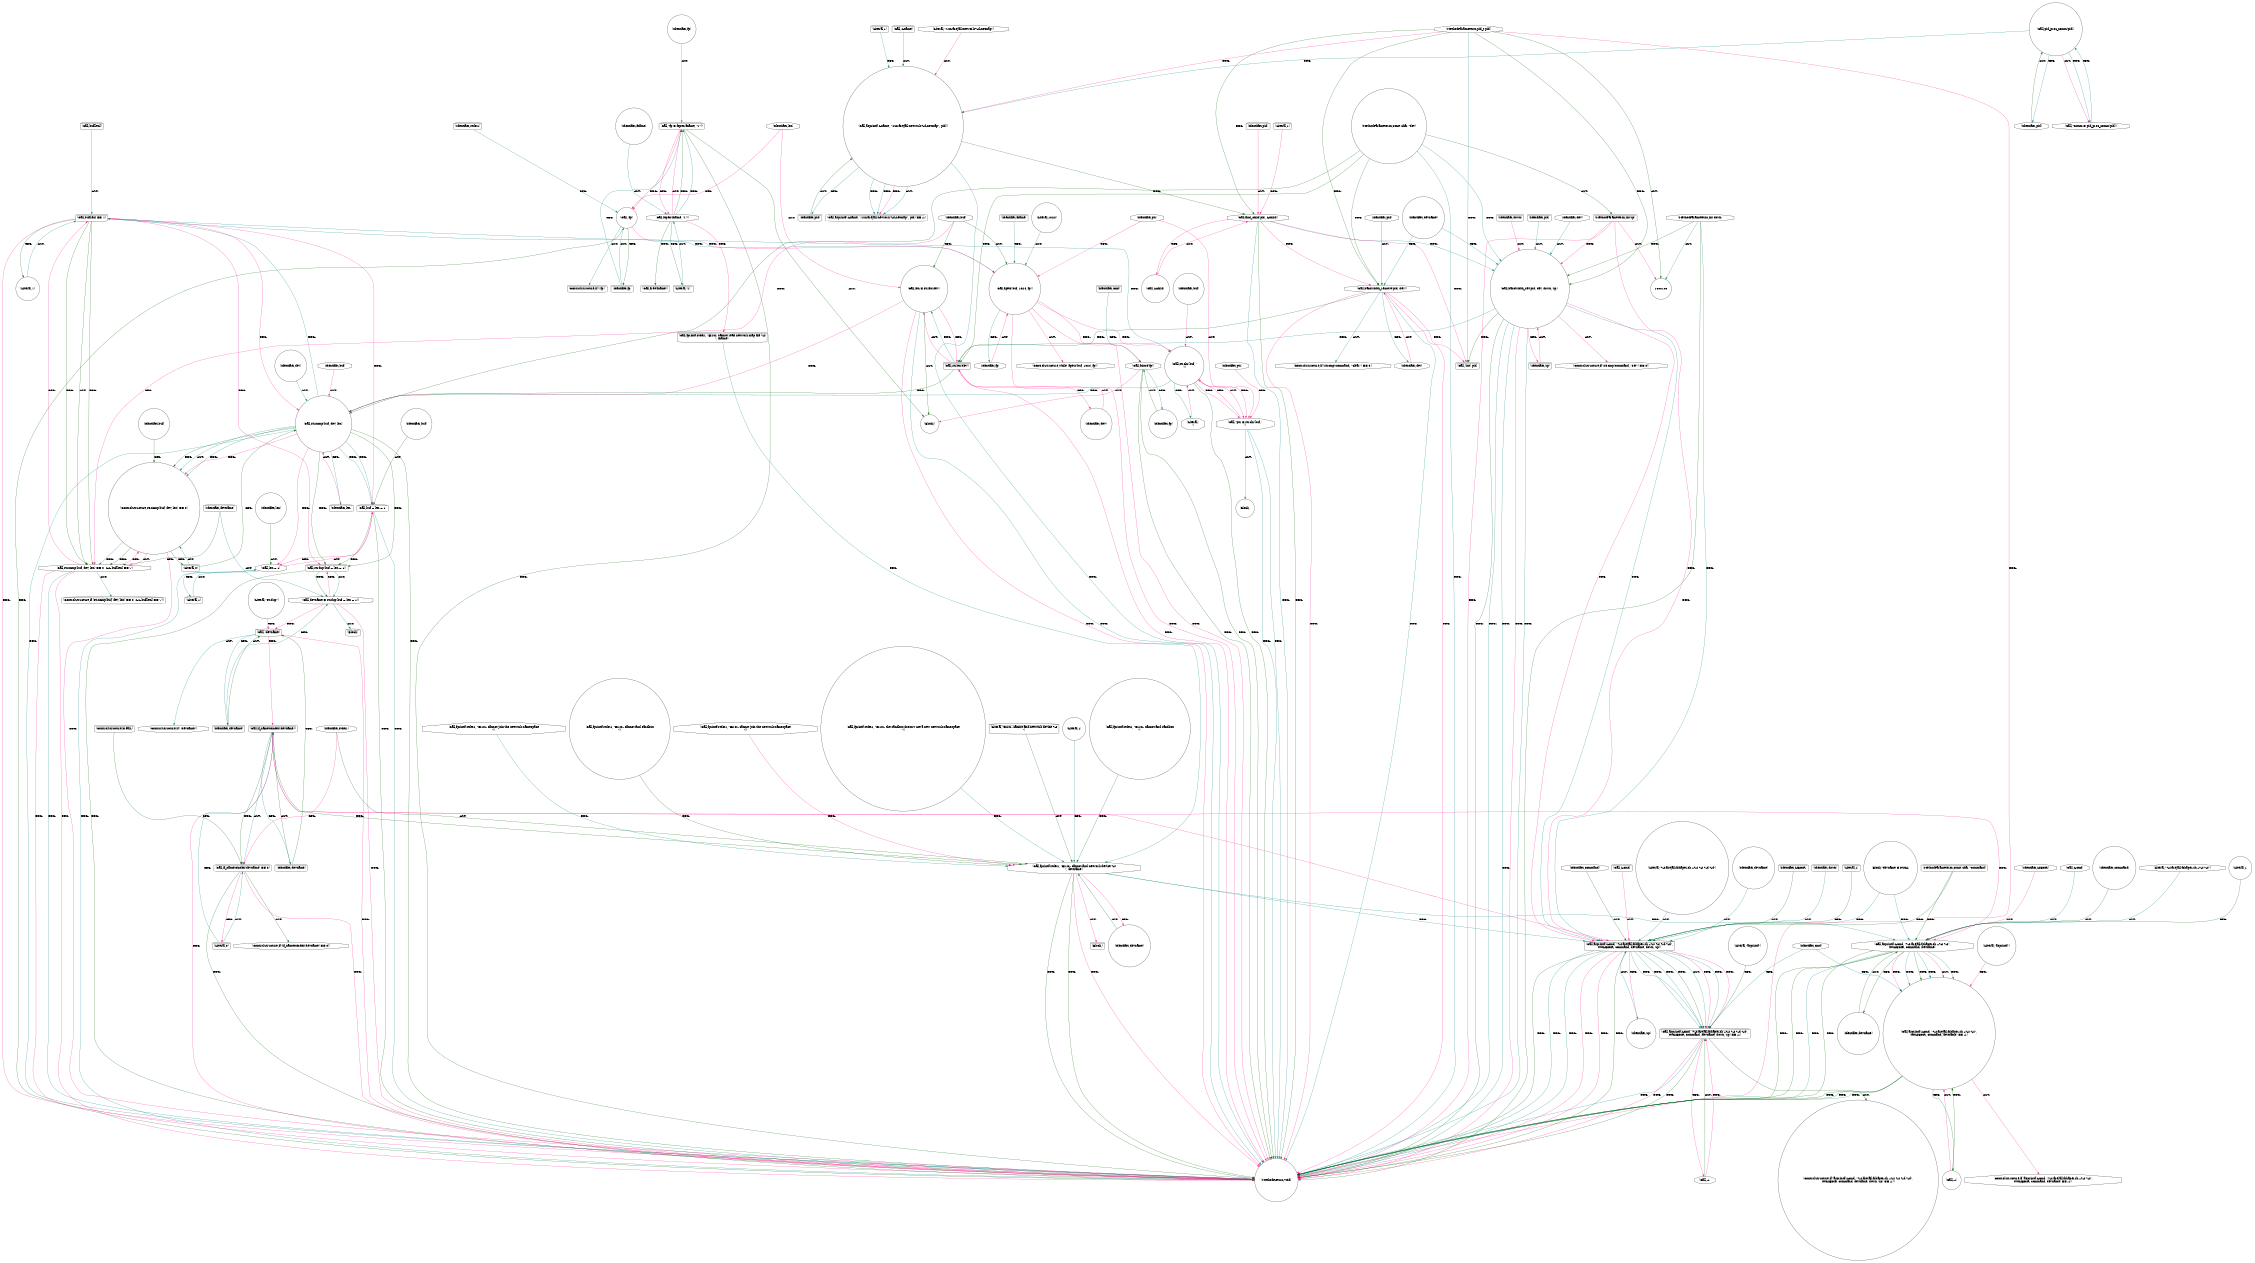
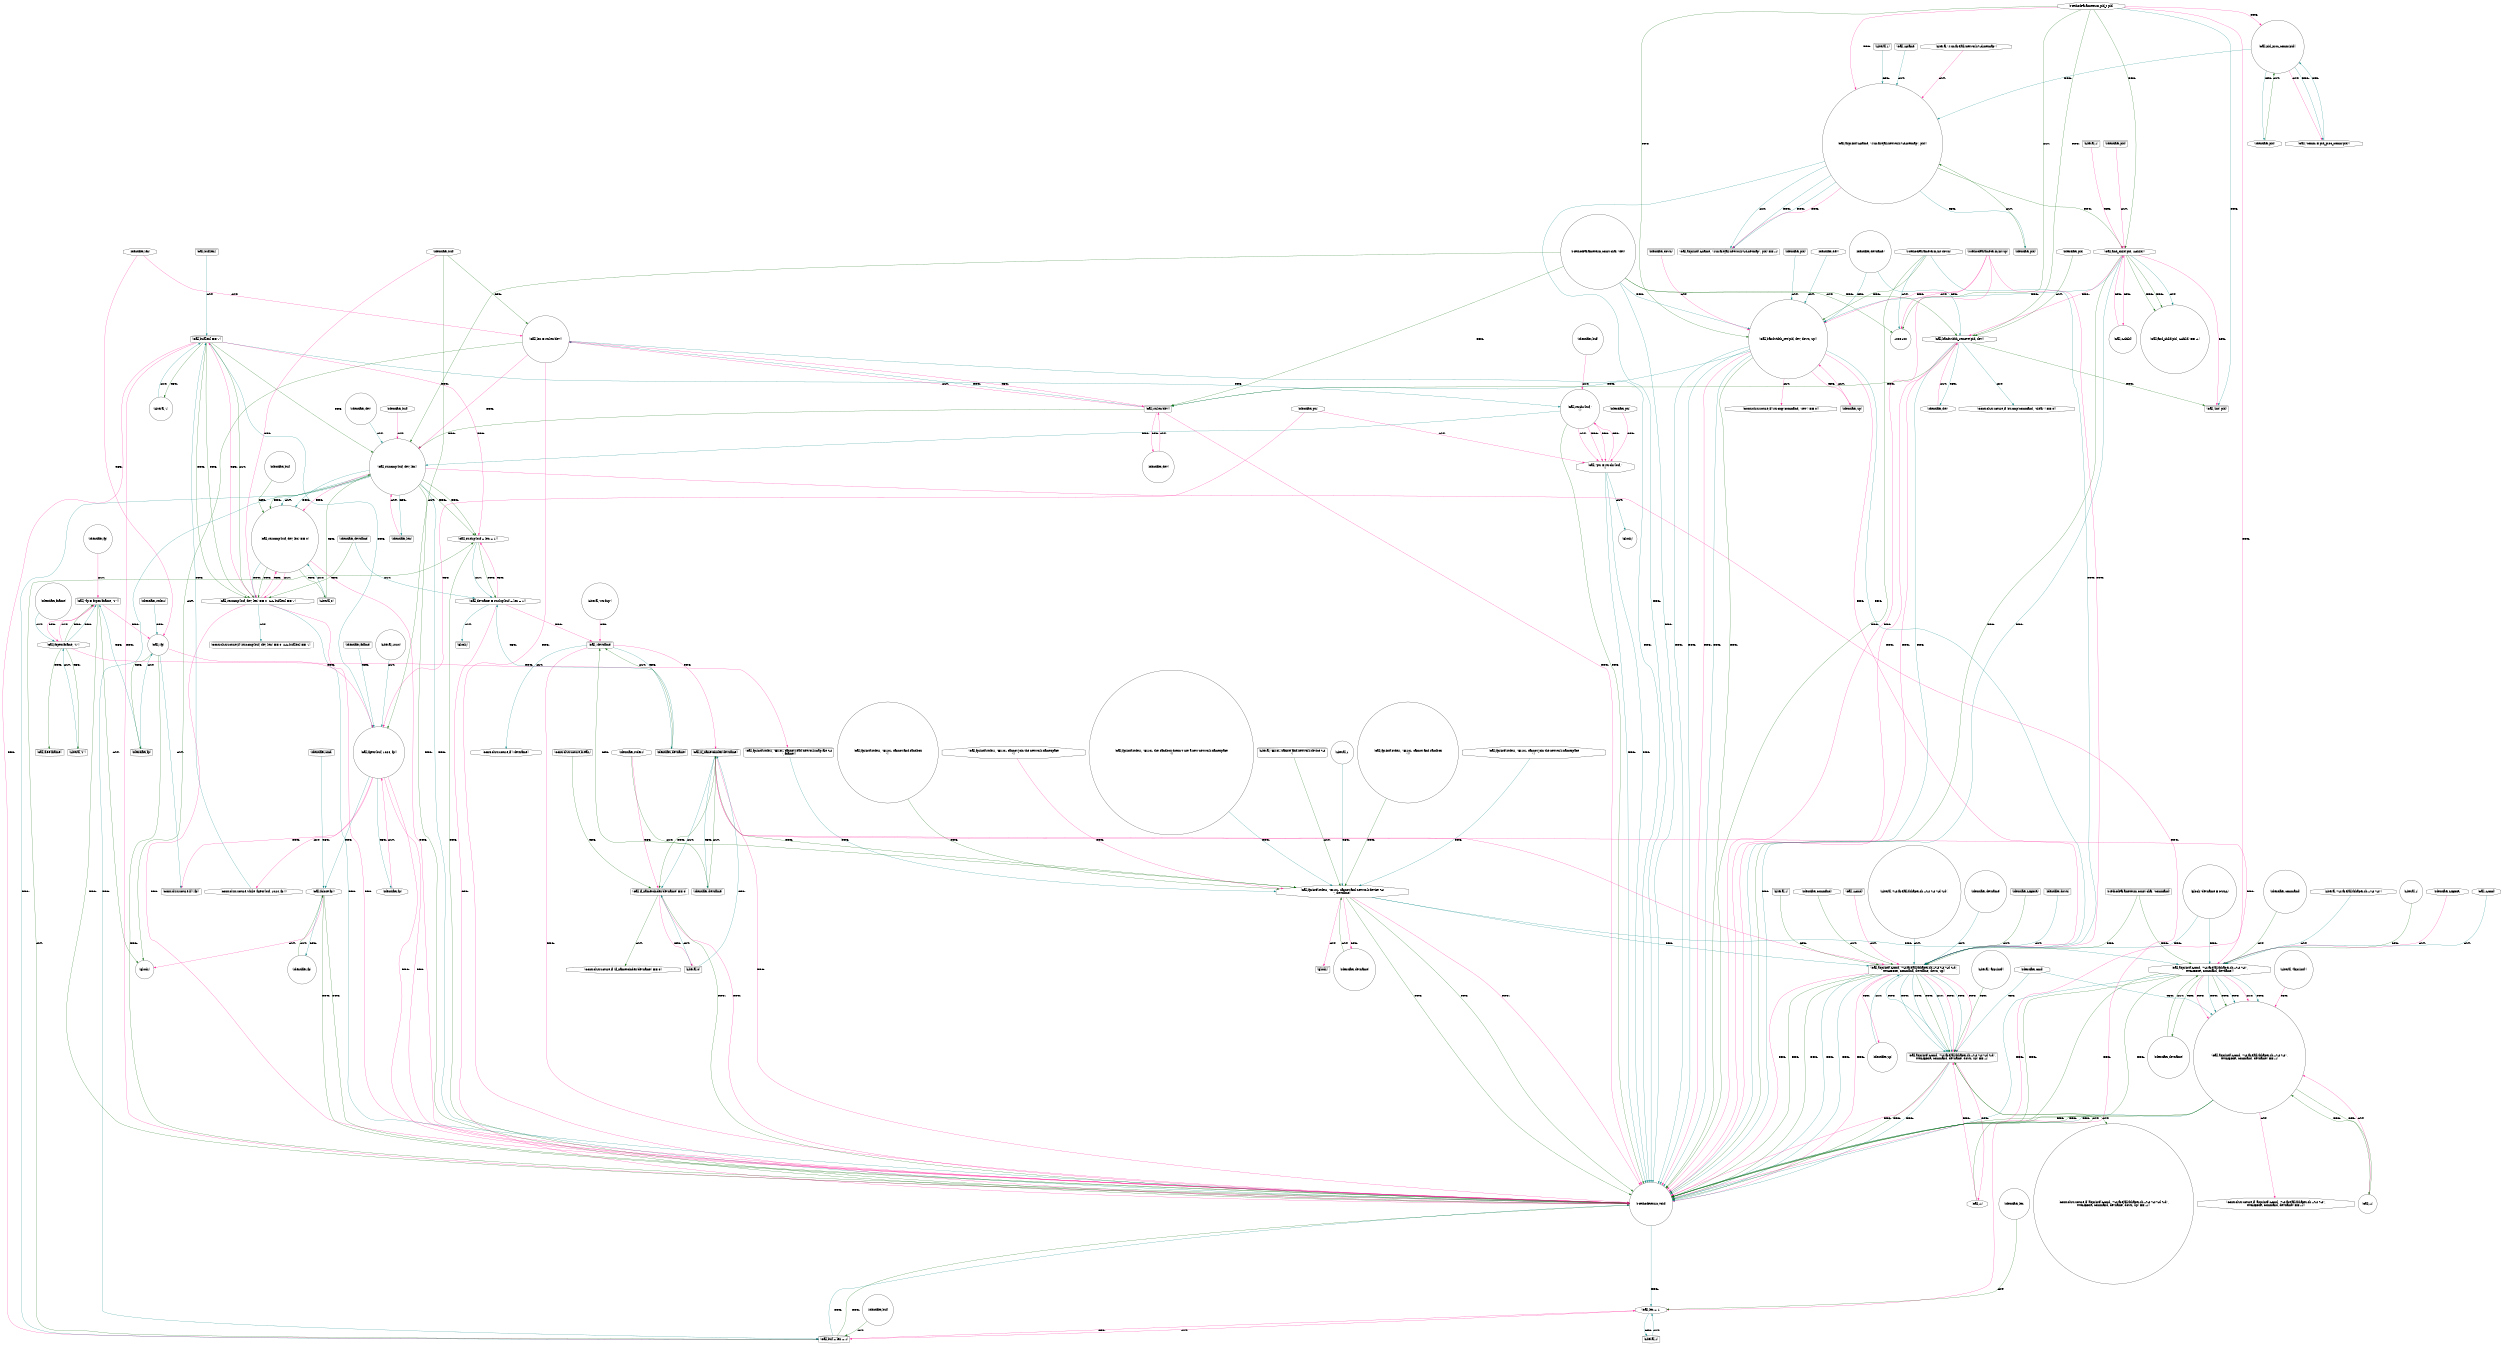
edge "(MethodParameterIn,pid_t pid)" -> "(Call,pid_proc_comm(pid))": added, label "DDG:"
edge "(MethodParameterIn,const char *dev)" -> "(MethodParameterIn,int up)": now "(MethodParameterIn,const char *dev)" -> "1000100"
edge "(Call,&child)" -> "(Call,find_child(pid, &child))": label "AST: " -> "CFG: "
edge "(Call,strncmp(buf, dev, len))" -> "(Call,buf[len] == ':')": now "(ControlStructure,while (fgets(buf, 1024, fp)))" -> "(Call,buf[len] == ':')"
edge "(Call,buf[len] == ':')" -> "(Call,strncmp(buf, dev, len))": color deeppink -> darkgreen
edge "(Call,find_child(pid, &child))" -> "(Call,(int) pid)": label "DDG: " -> "CFG: "
edge "(Call,bandwidth_remove(pid, dev))" -> "(Call,(int) pid)": color deeppink -> darkgreen
edge "(Call,fgets(buf, 1024, fp))" -> "(Call,strchr(buf, ' '))": now "(Call,fgets(buf, 1024, fp))" -> "(ControlStructure,if (!fp))"
edge "(Call,bandwidth_set(pid, dev, down, up))" -> "(Call,(int) pid)": removed, label "DDG:"
node "(Call,find_child(pid, &child) == -1)": added
edge "(Call,fgets(buf, 1024, fp))" -> "(Call,fclose(fp))": color deeppink -> teal
node "(Literal,' ')": removed
node "(ControlStructure,strncmp(buf, dev, len) == 0)": label "(ControlStructure,strncmp(buf, dev, len) == 0)" -> "(Call,strncmp(buf, dev, len) == 0)"
edge "(Call,buf + len + 1)" -> "(Call,strdup(buf + len + 1))": label "DDG: " -> "AST: "
node "(Call,strdup(buf + len + 1))": shape cylinder -> octagon
edge "(Call,devname = strdup(buf + len + 1))" -> "(MethodReturn,void)": label "DDG: " -> "CFG: "
edge "(Call,len + 1)" -> "(MethodReturn,void)": reversed
